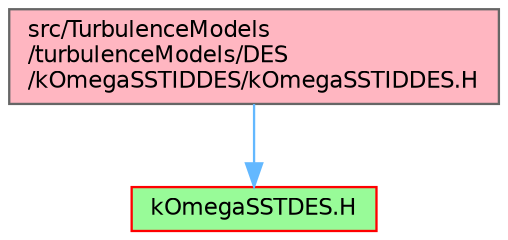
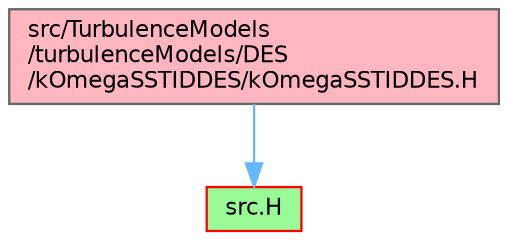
node "kOmegaSSTDES.H": label "kOmegaSSTDES.H" -> "src.H"
